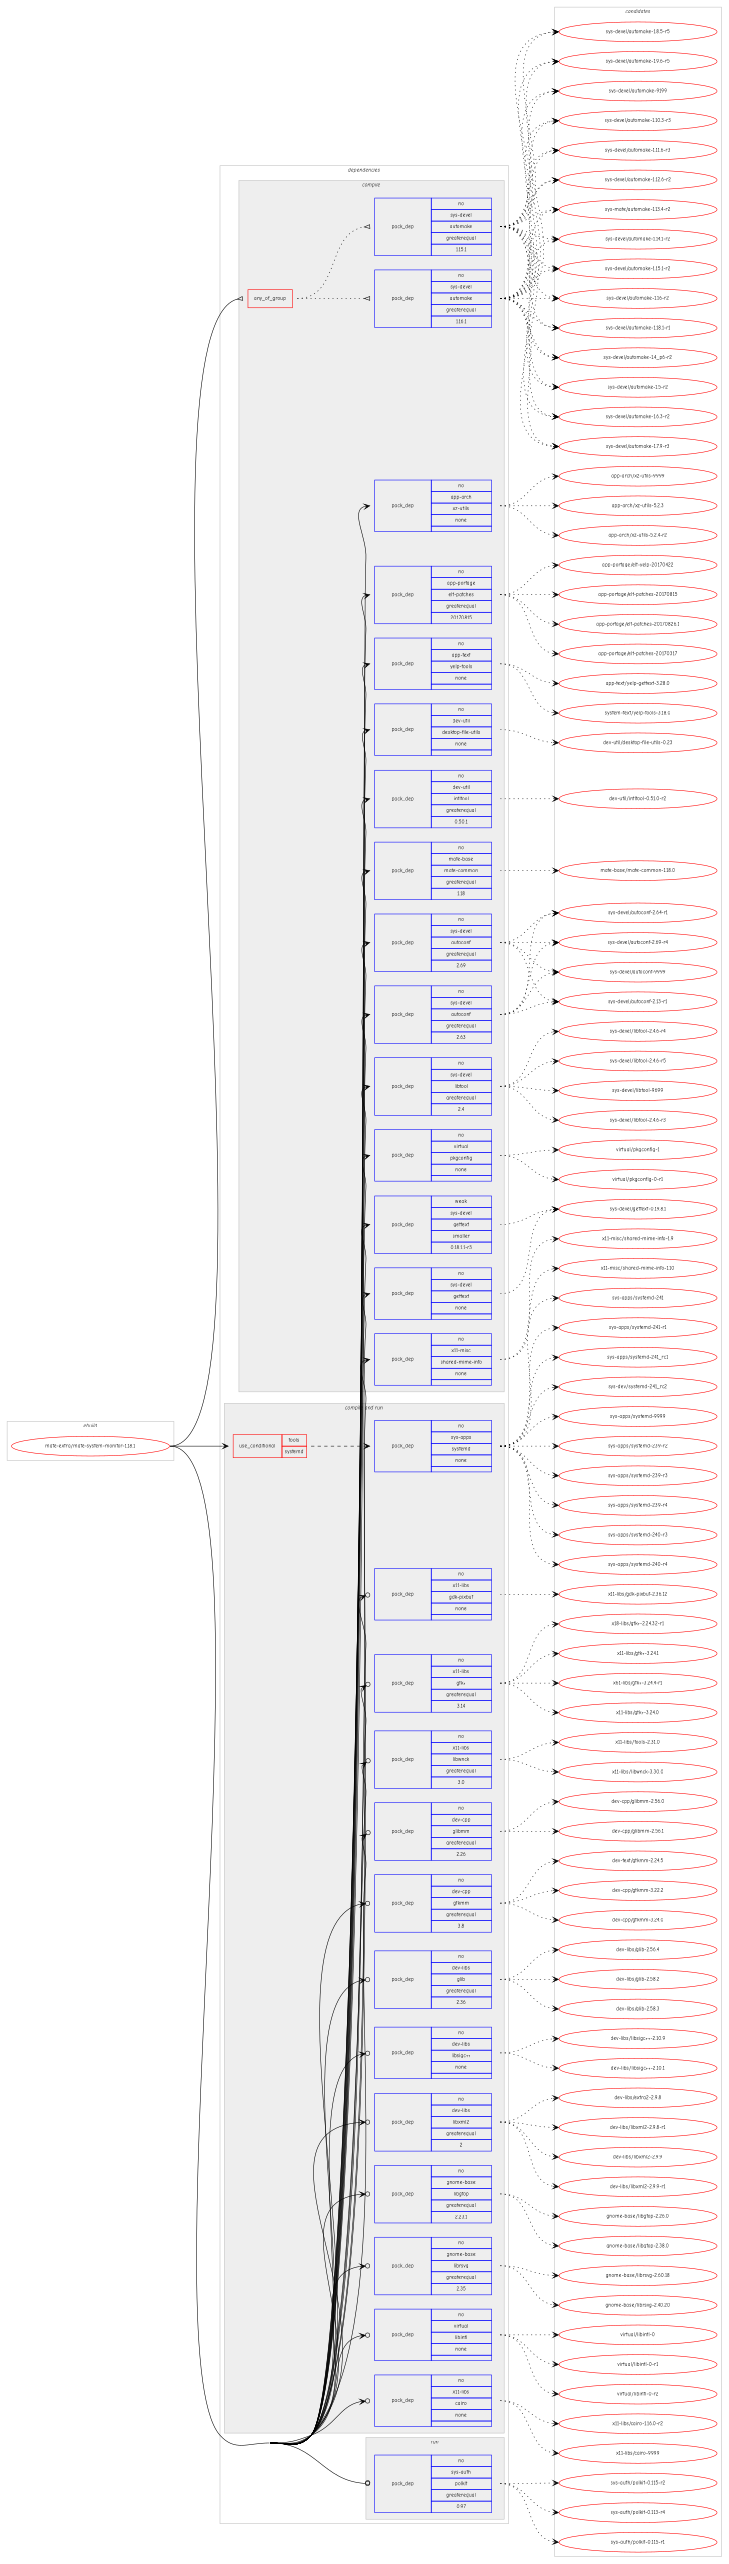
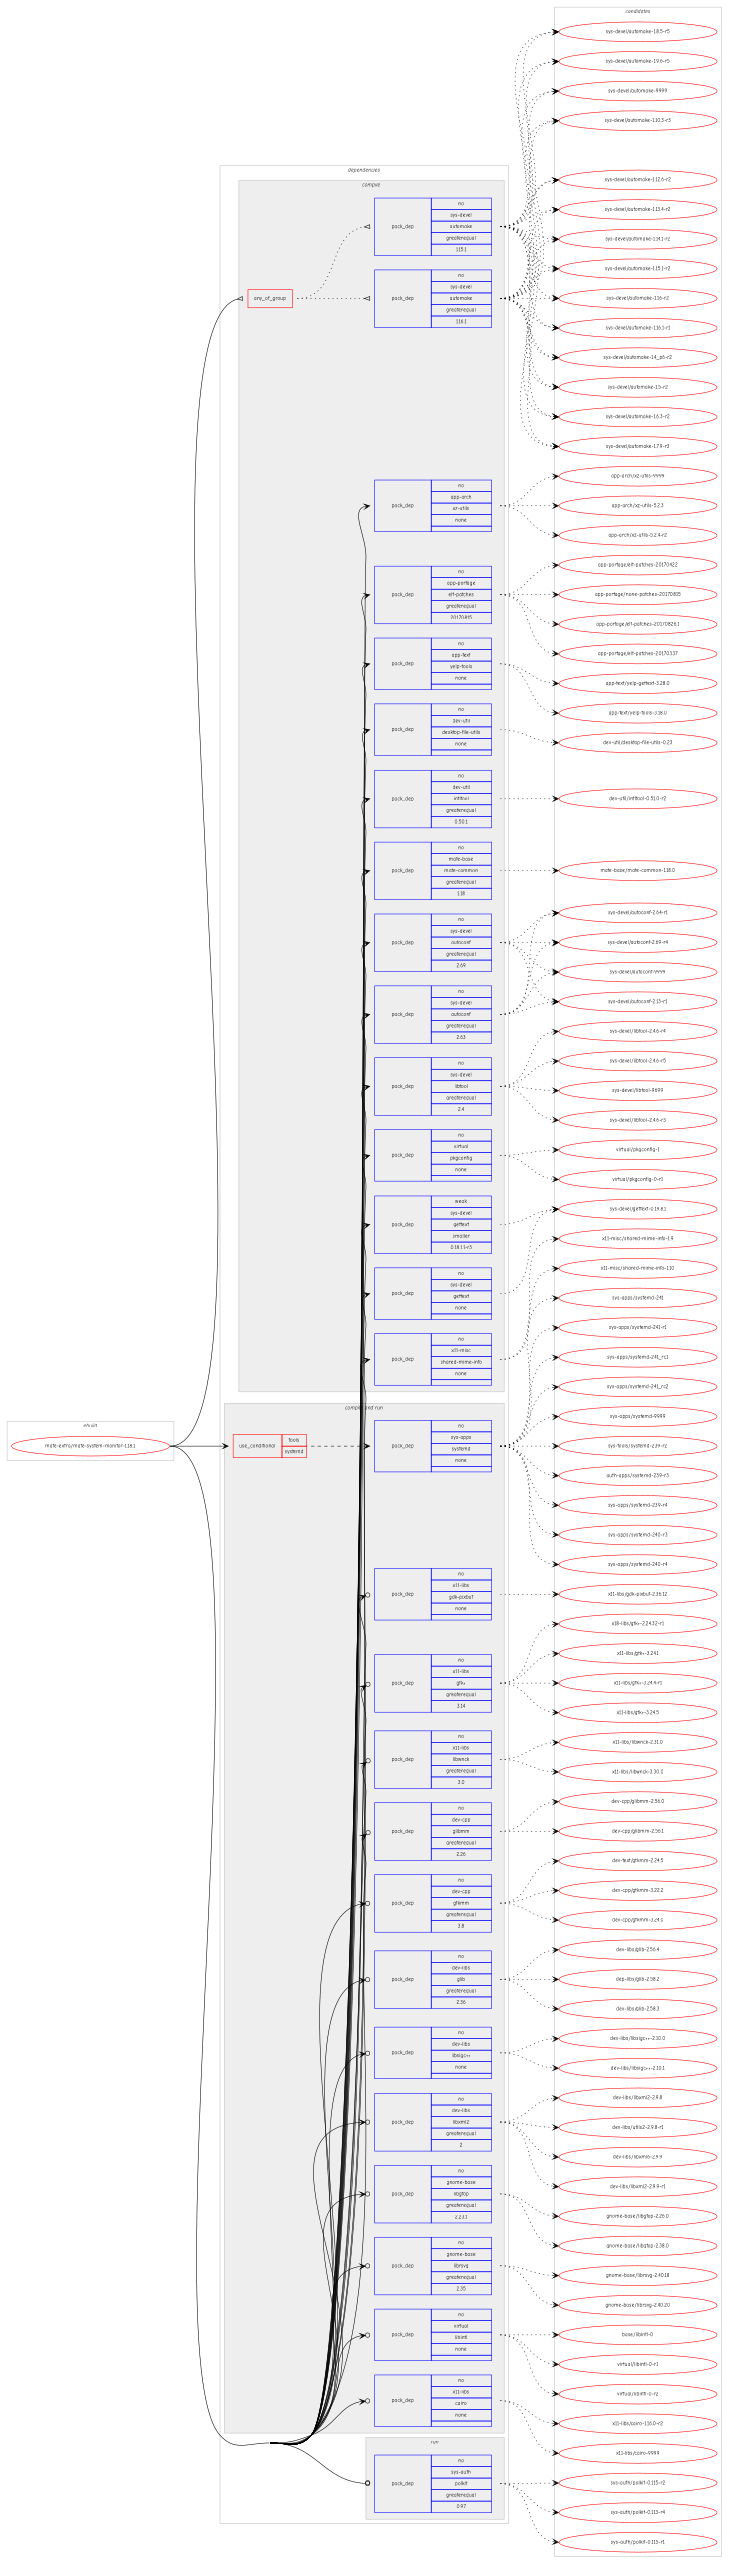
node "sys-devel/automake-9199": label "sys-devel/automake-9199" -> "sys-devel/automake-9999"
node "sys-devel/automake-1.11.6-r3": removed
node "sys-mate/automake-1.13.4-r2": label "sys-mate/automake-1.13.4-r2" -> "sys-devel/automake-1.13.4-r2"
node "sys-devel/automake-1.18.1-r1": label "sys-devel/automake-1.18.1-r1" -> "sys-devel/automake-1.16.1-r1"
node "app-portage/elt-yelp-20170422": label "app-portage/elt-yelp-20170422" -> "app-portage/elt-patches-20170422"
node "app-portage/elt-patches-20170815": label "app-portage/elt-patches-20170815" -> "app-portage/none-patches-20170815"
node "app-portage/elt-patches-20170317": label "app-portage/elt-patches-20170317" -> "app-portage/elt-patches-20170337"
node "system-text/yelp-tools-3.18.0": label "system-text/yelp-tools-3.18.0" -> "app-text/yelp-tools-3.18.0"
node "sys-dev/systemd-241_rc2": label "sys-dev/systemd-241_rc2" -> "sys-apps/systemd-241_rc2"
node "sys-apps/systemd-239-r2": label "sys-apps/systemd-239-r2" -> "sys-tools/systemd-239-r2"
node "sys-apps/systemd-239-r3": label "sys-apps/systemd-239-r3" -> "auth-apps/systemd-239-r3"
node "x61-libs/gtk+-3.24.4-r1": label "x61-libs/gtk+-3.24.4-r1" -> "x11-libs/gtk+-3.24.4-r1"
node "x11-libs/gtk+-3.24.0": label "x11-libs/gtk+-3.24.0" -> "x11-libs/gtk+-3.24.5"
node "x11-libs/tools-2.31.0": label "x11-libs/tools-2.31.0" -> "x11-libs/libwnck-2.31.0"
node "dev-libs/glib-2.58.2": label "dev-libs/glib-2.58.2" -> "dep-libs/glib-2.58.2"
node "dev-libs/libsigc++-2.10.9": label "dev-libs/libsigc++-2.10.9" -> "dev-libs/libsigc++-2.10.0"
node "dev-libs/extra2-2.9.8": label "dev-libs/extra2-2.9.8" -> "dev-libs/libxml2-2.9.8"
node "dev-libs/libxml2-2.9.8-r1": label "dev-libs/libxml2-2.9.8-r1" -> "dev-libs/utils2-2.9.8-r1"
node "dev-libs/libxml2-2.9.9": label "dev-libs/libxml2-2.9.9" -> "dev-libs/libxml6-2.9.9"
node "gnome-base/librsvg-2.60.18": label "gnome-base/librsvg-2.60.18" -> "gnome-base/librsvg-2.40.18"
node "virtual/libintl-0": label "virtual/libintl-0" -> "base/libintl-0"
